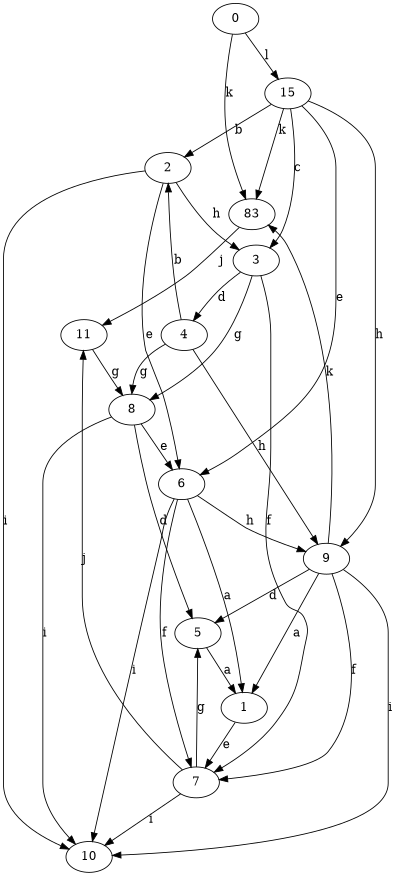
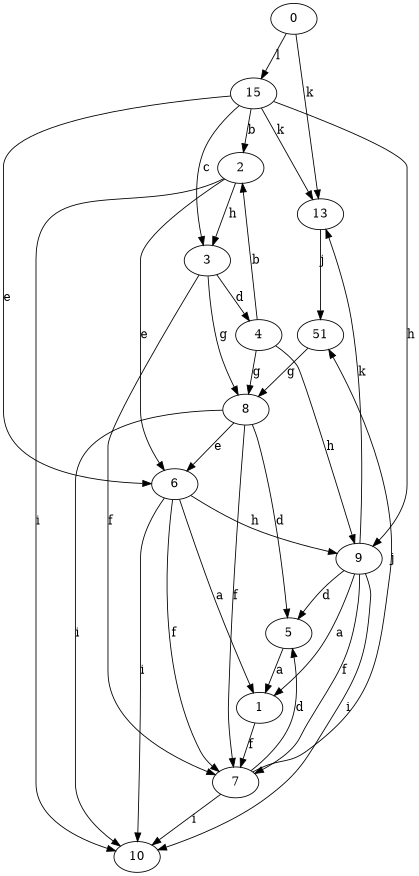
node "83": label "83" -> "13"
node "11": label "11" -> "51"
edge "8" -> "7": added, label "f"
edge "7" -> "5": label "g" -> "d"
edge "1" -> "7": label "e" -> "f"
